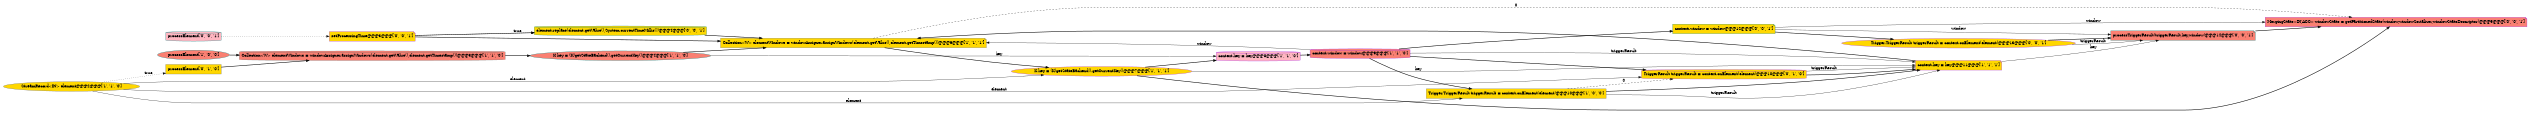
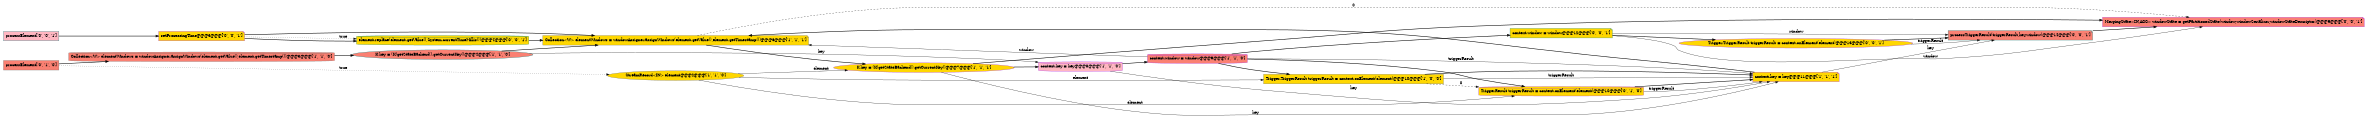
node "processElement['0', '0', '1']": shape cylinder -> box
edge "processElement['0', '0', '1']" -> "setProcessingTime@@@3@@@['0', '0', '1']": style dotted -> bold
node "processElement['1', '0', '0']": removed
node "processElement['0', '1', '0']": fillcolor gold -> salmon
edge "StreamRecord<IN> element@@@2@@@['1', '1', '0']" -> "processElement['0', '1', '0']": reversed
edge "context.key = key@@@8@@@['1', '1', '0']" -> "context.key = key@@@11@@@['1', '1', '1']": added, label "key"
